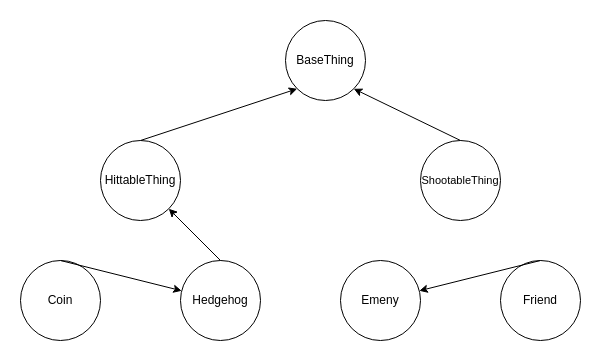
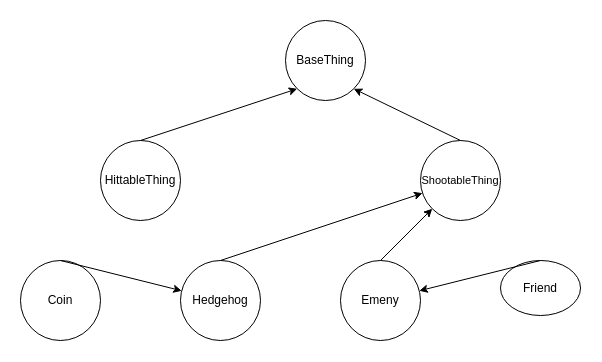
edge "Hedgehog" -> "HittableThing": now "Hedgehog" -> "ShootableThing"
edge "Emeny" -> "ShootableThing": added
node "Friend": size 80x80 -> 80x55
